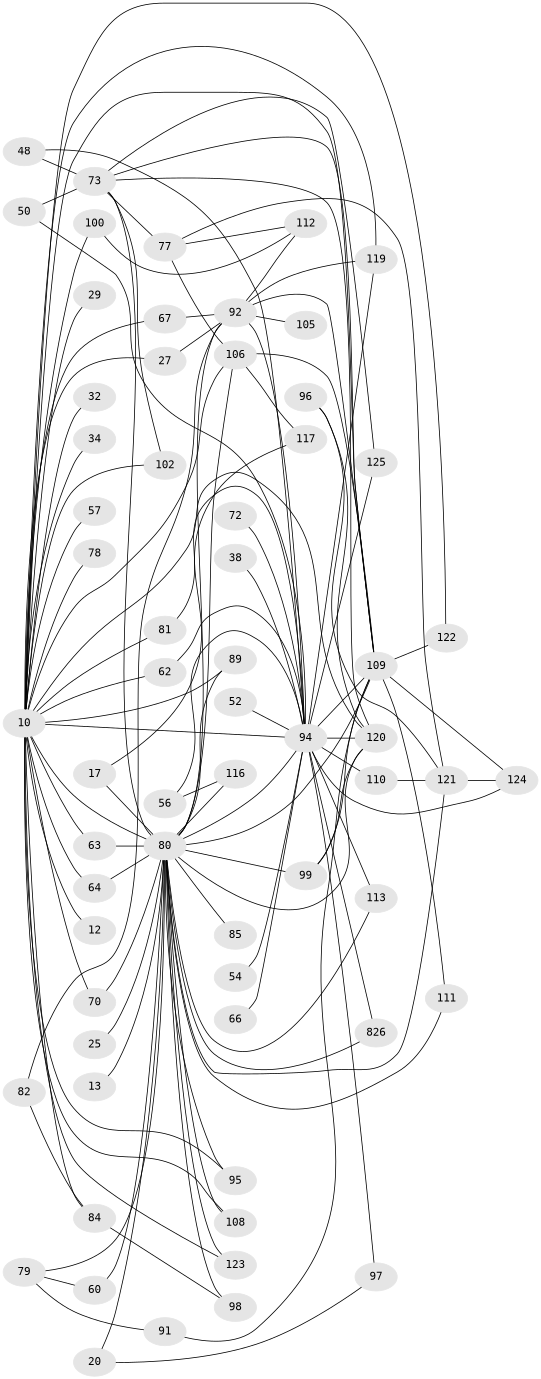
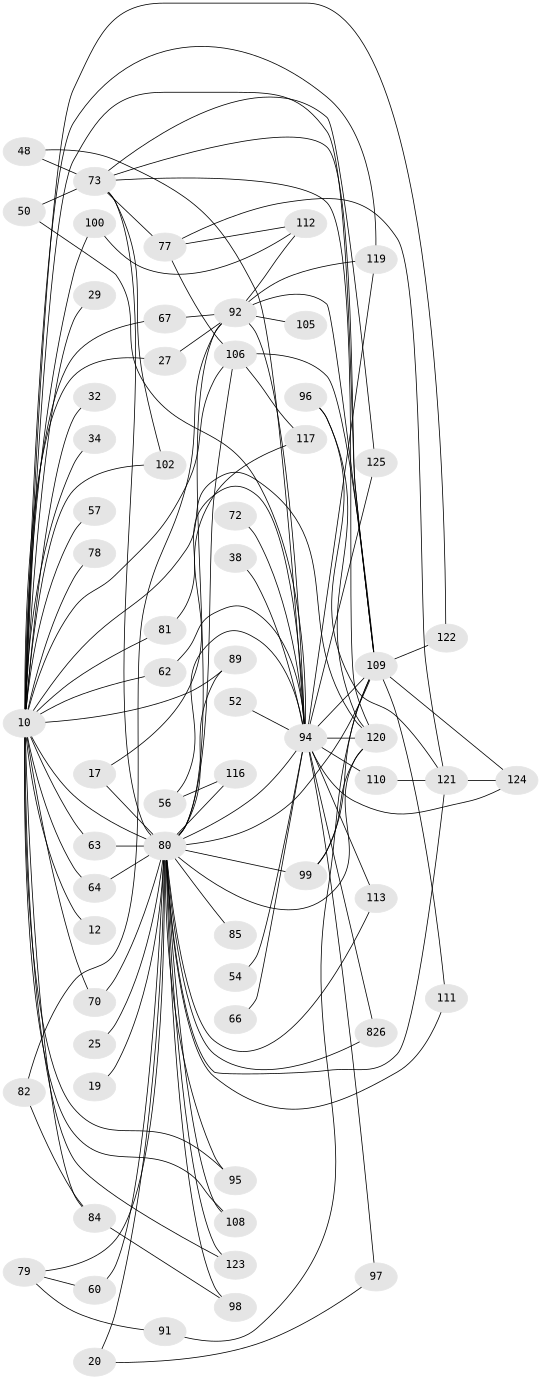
edge "10" -- "94": removed
node "13": label "13" -> "19"
